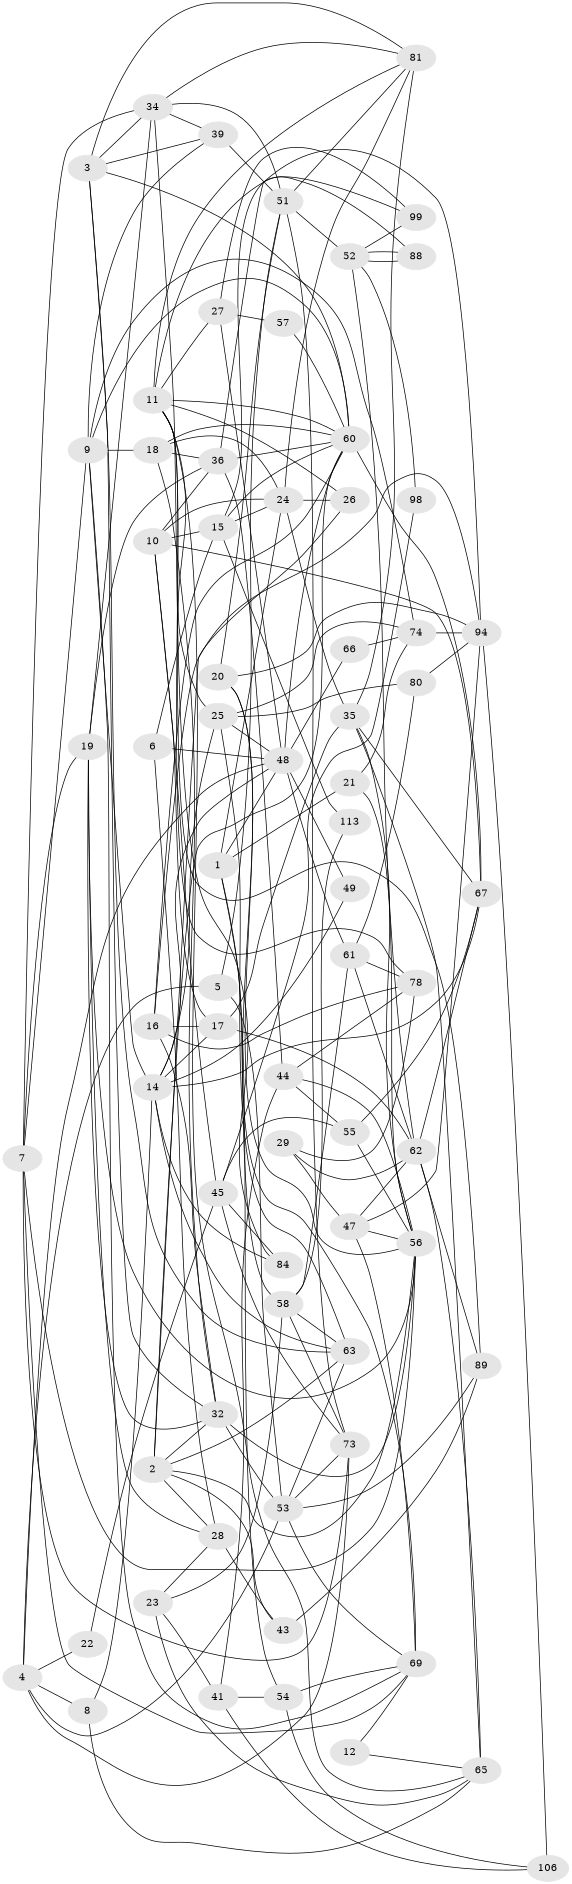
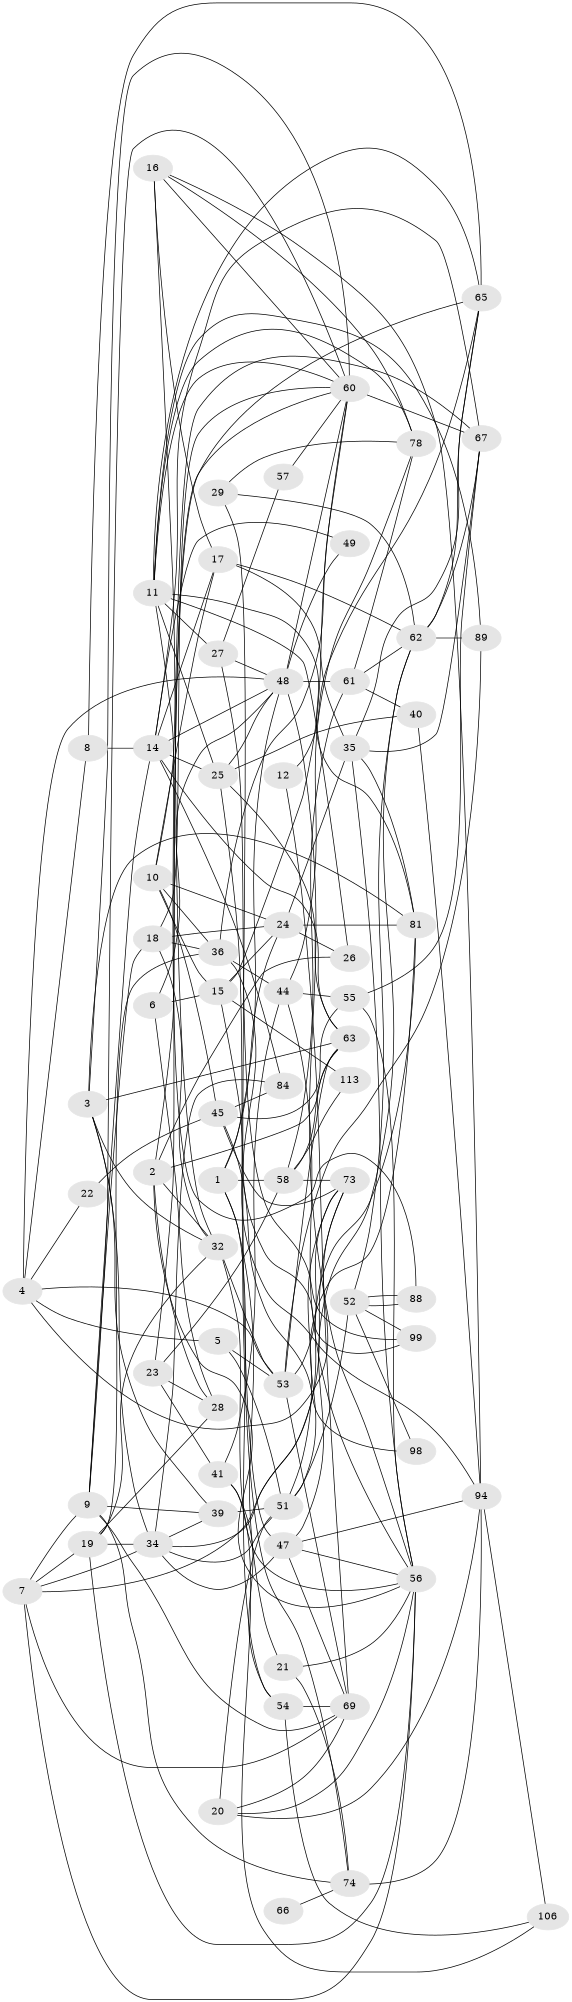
node "80": label "80" -> "40"
edge "66" -- "48": now "56" -- "48"
edge "34" -- "47": added
node "43": removed
